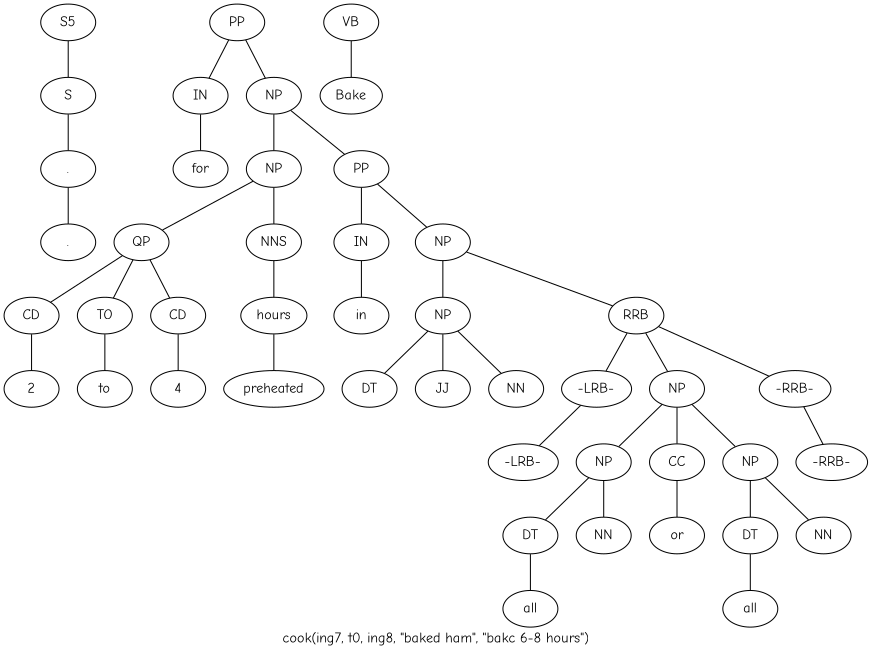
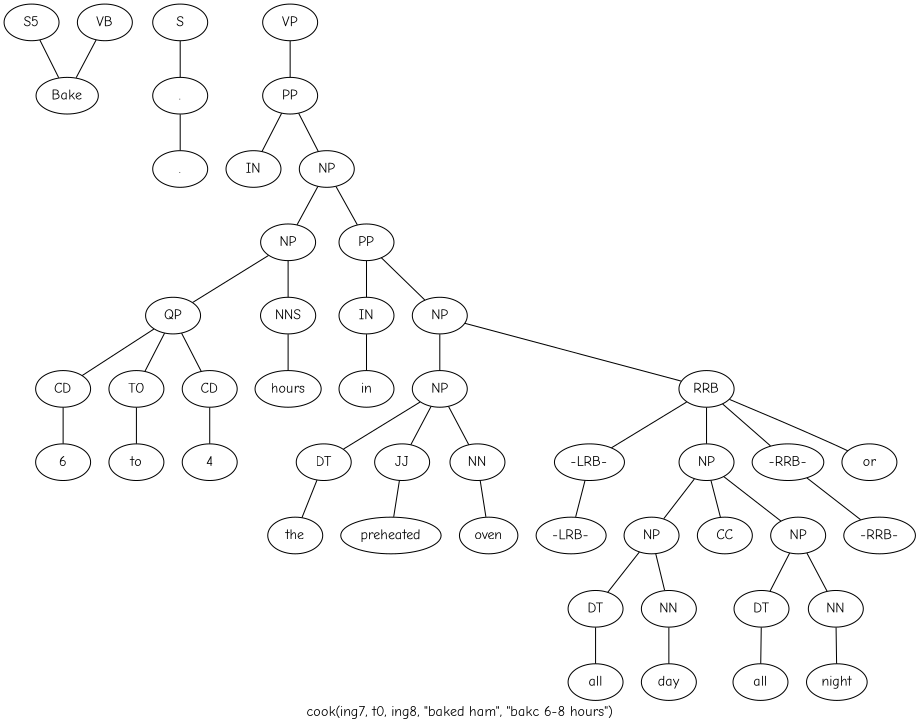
node "VP": added
edge "S5" -- "S": now "S5" -- "Bake"
node "for": removed
edge "hours" -- "preheated": now "JJ" -- "preheated"
node "2": label "2" -> "6"
edge "CC" -- "or": now "RRB" -- "or"
node "the": added
node "oven": added
node "day": added
node "night": added
